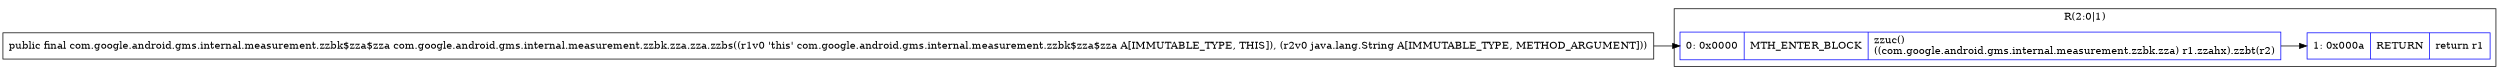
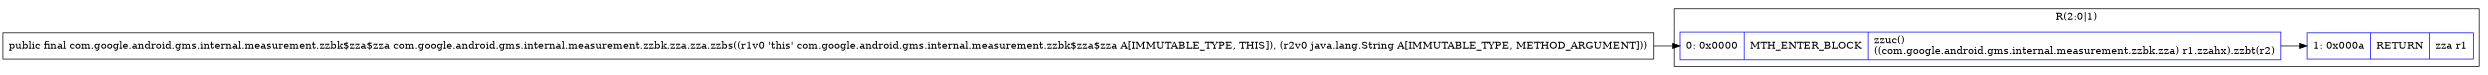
node "1: 0x000a": text "return r1" -> "zza r1"
